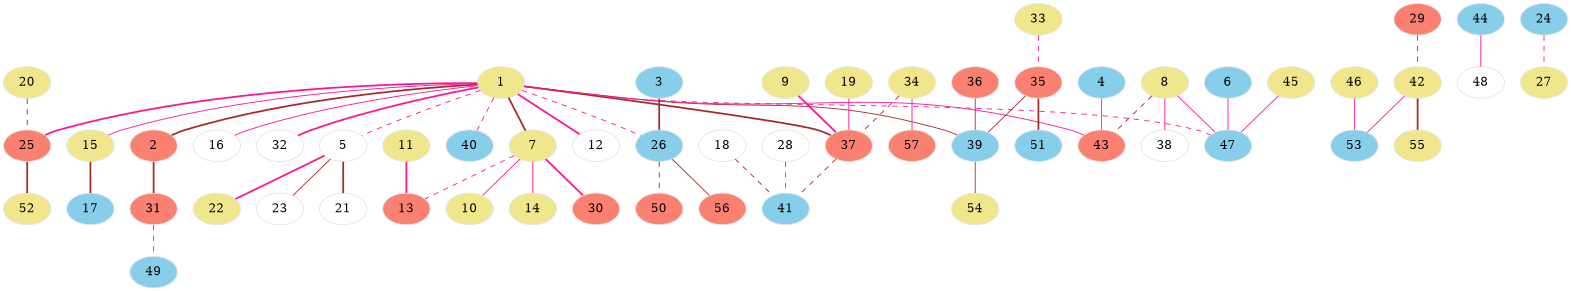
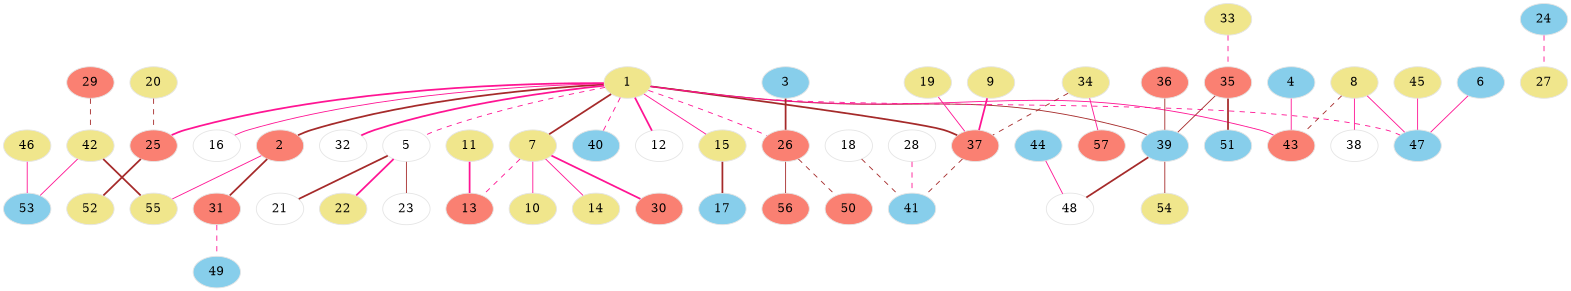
node "26": fillcolor skyblue -> salmon
edge "2" -- "55": added
edge "39" -- "48": added
